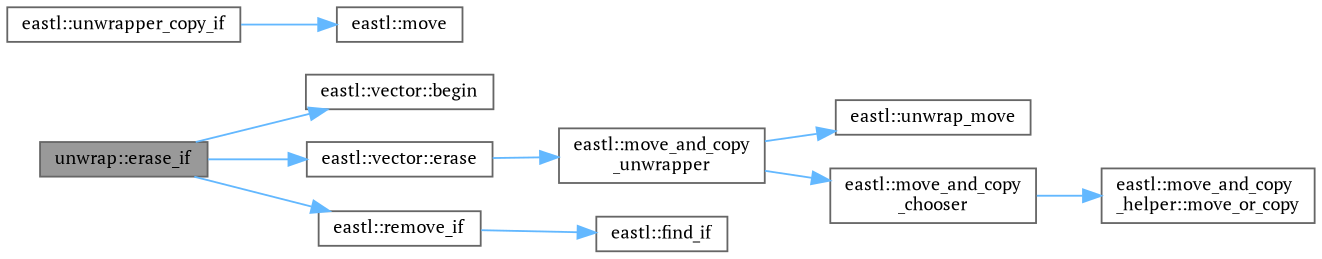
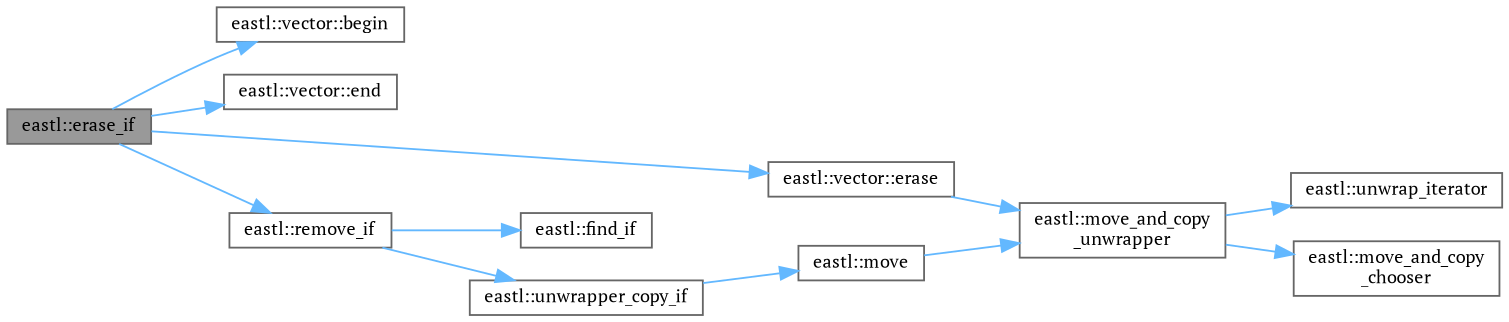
node "eastl::vector::end": added
node "eastl::unwrap_move": label "eastl::unwrap_move" -> "eastl::unwrap_iterator"
node "unwrap::erase_if": label "unwrap::erase_if" -> "eastl::erase_if"
node "eastl::move_and_copy _helper::move_or_copy": removed
edge "eastl::move" -> "eastl::move_and_copy _unwrapper": added
edge "eastl::remove_if" -> "eastl::unwrapper_copy_if": added
